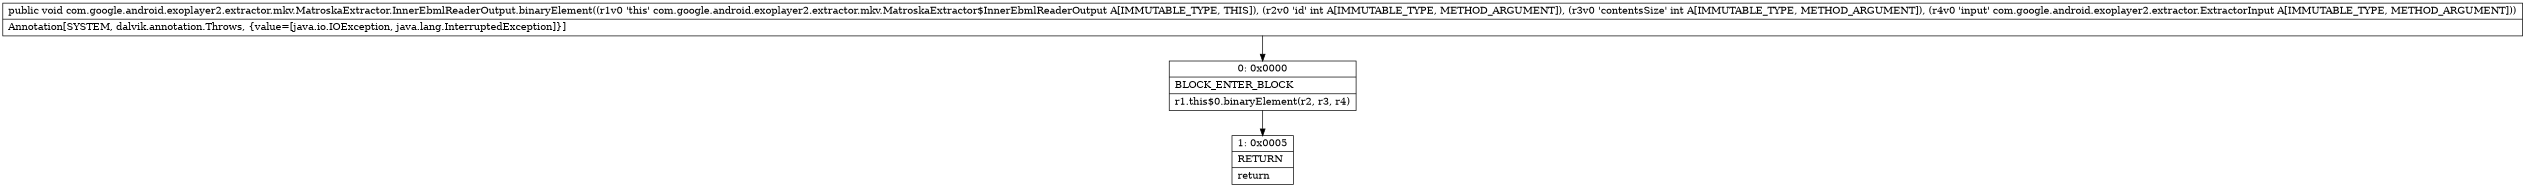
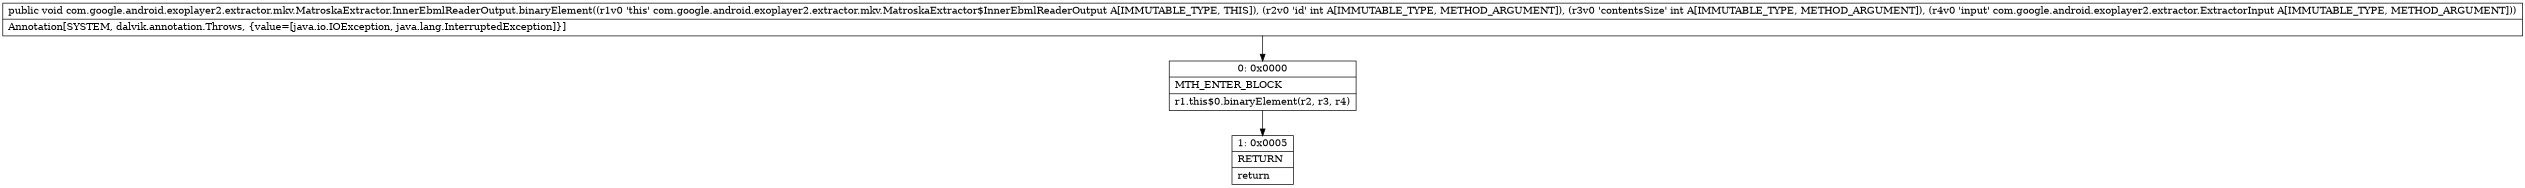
node "0: 0x0000": text "BLOCK_ENTER_BLOCK" -> "MTH_ENTER_BLOCK"
